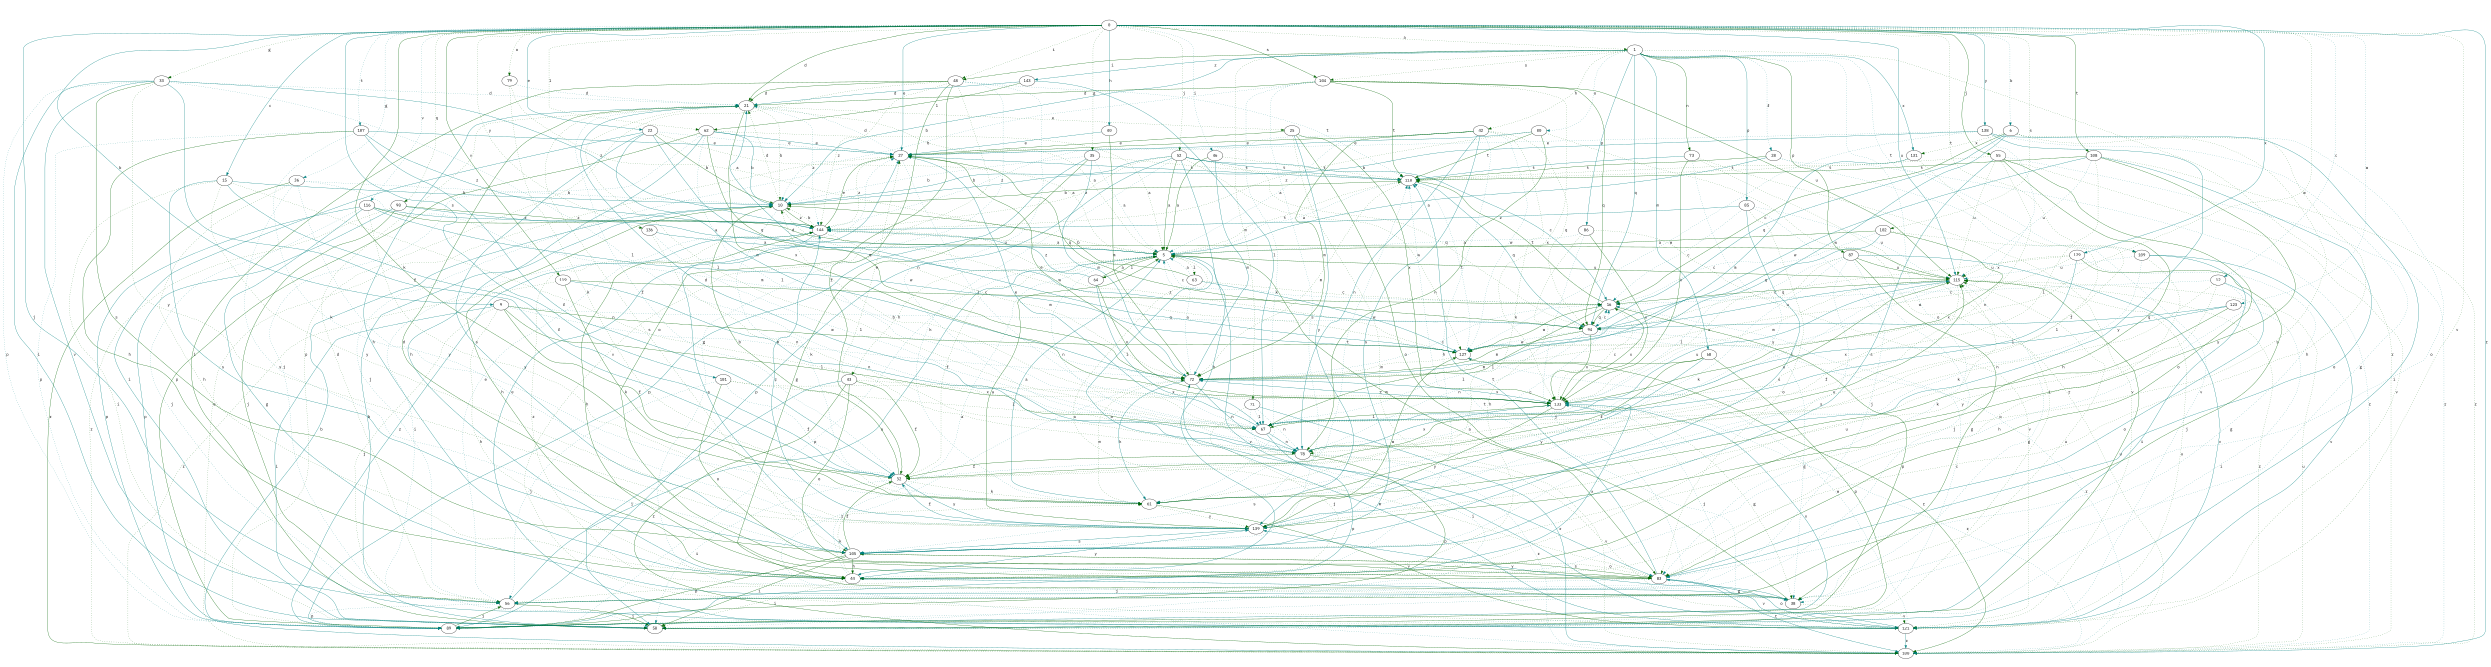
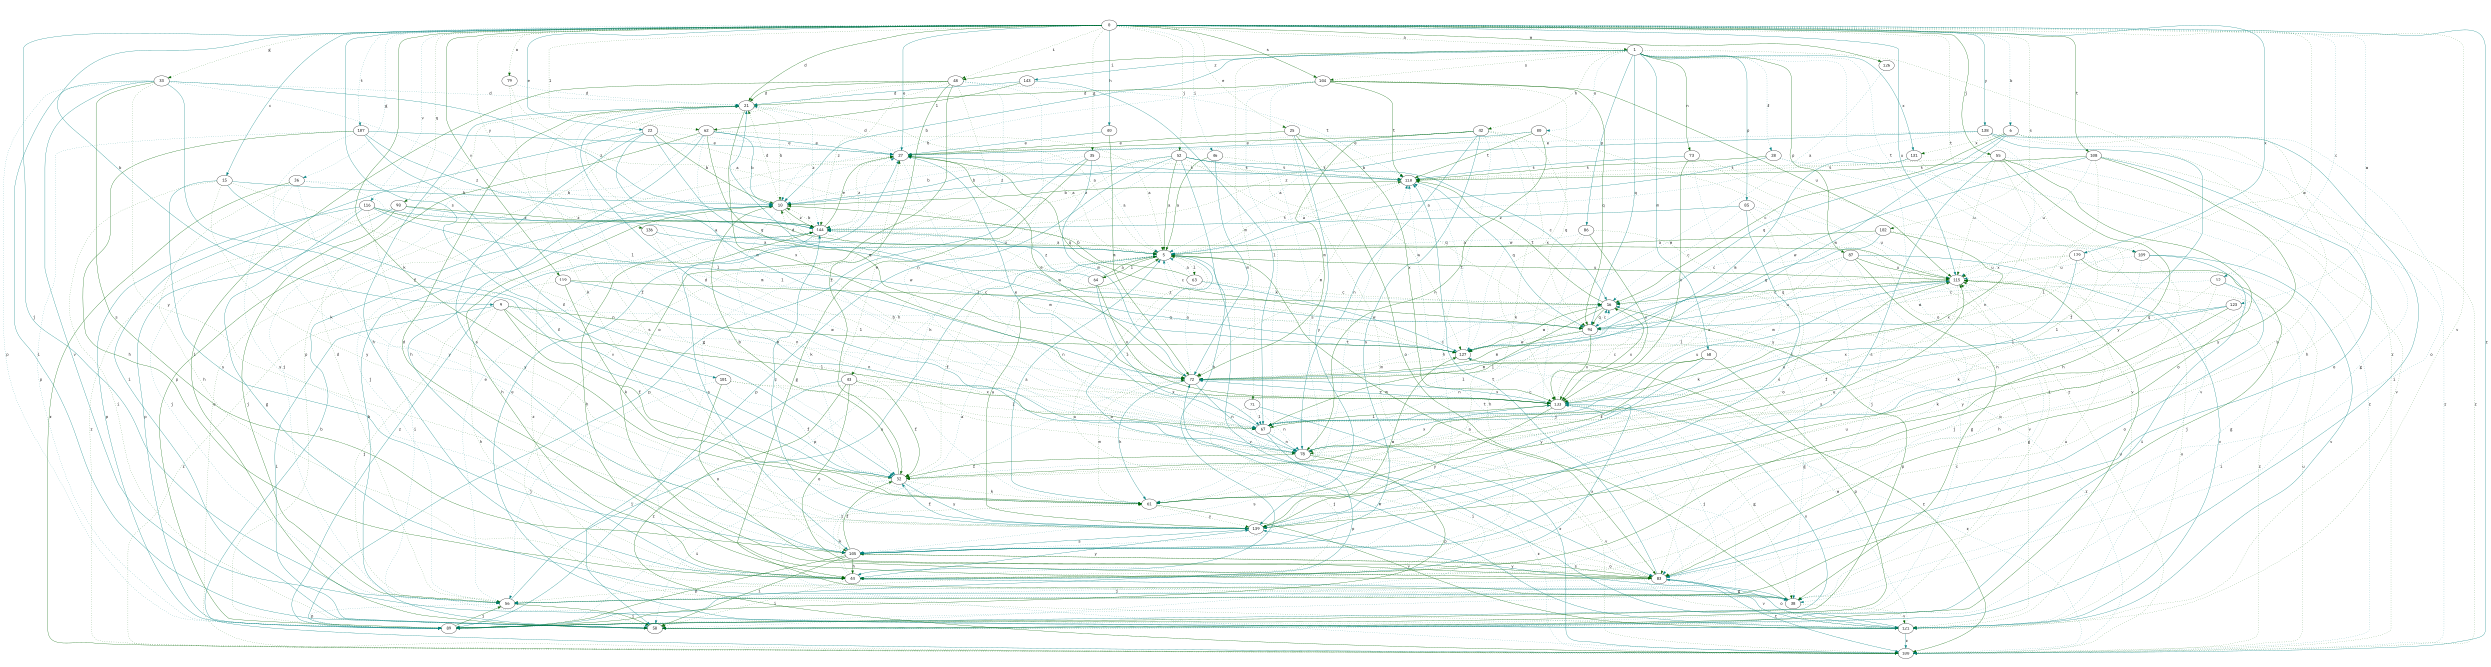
node "126": added
edge "21" -> "25": now "0" -> "25"
